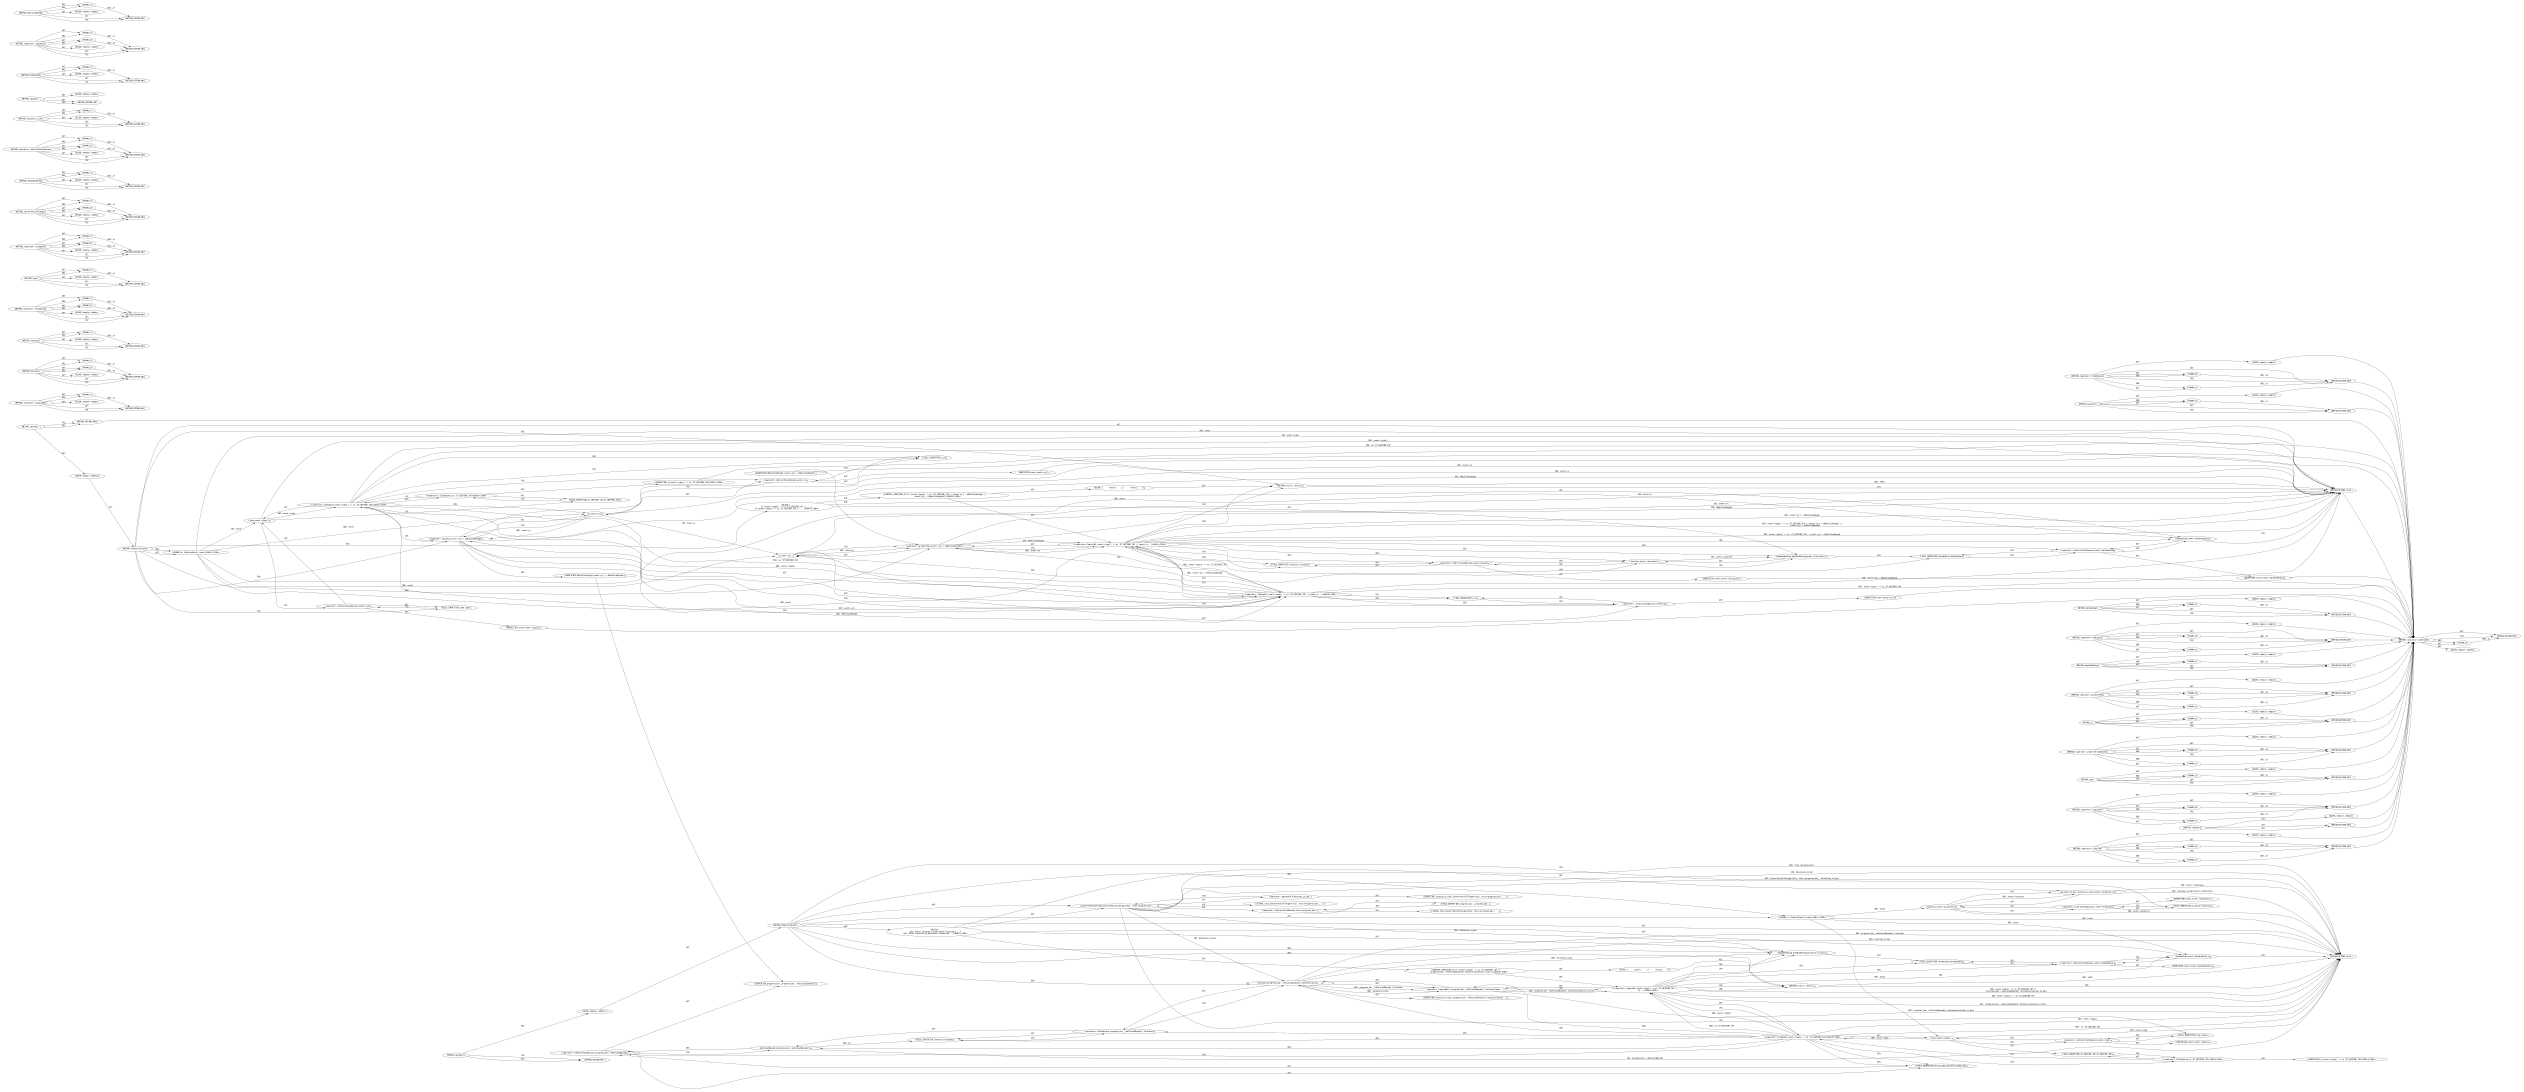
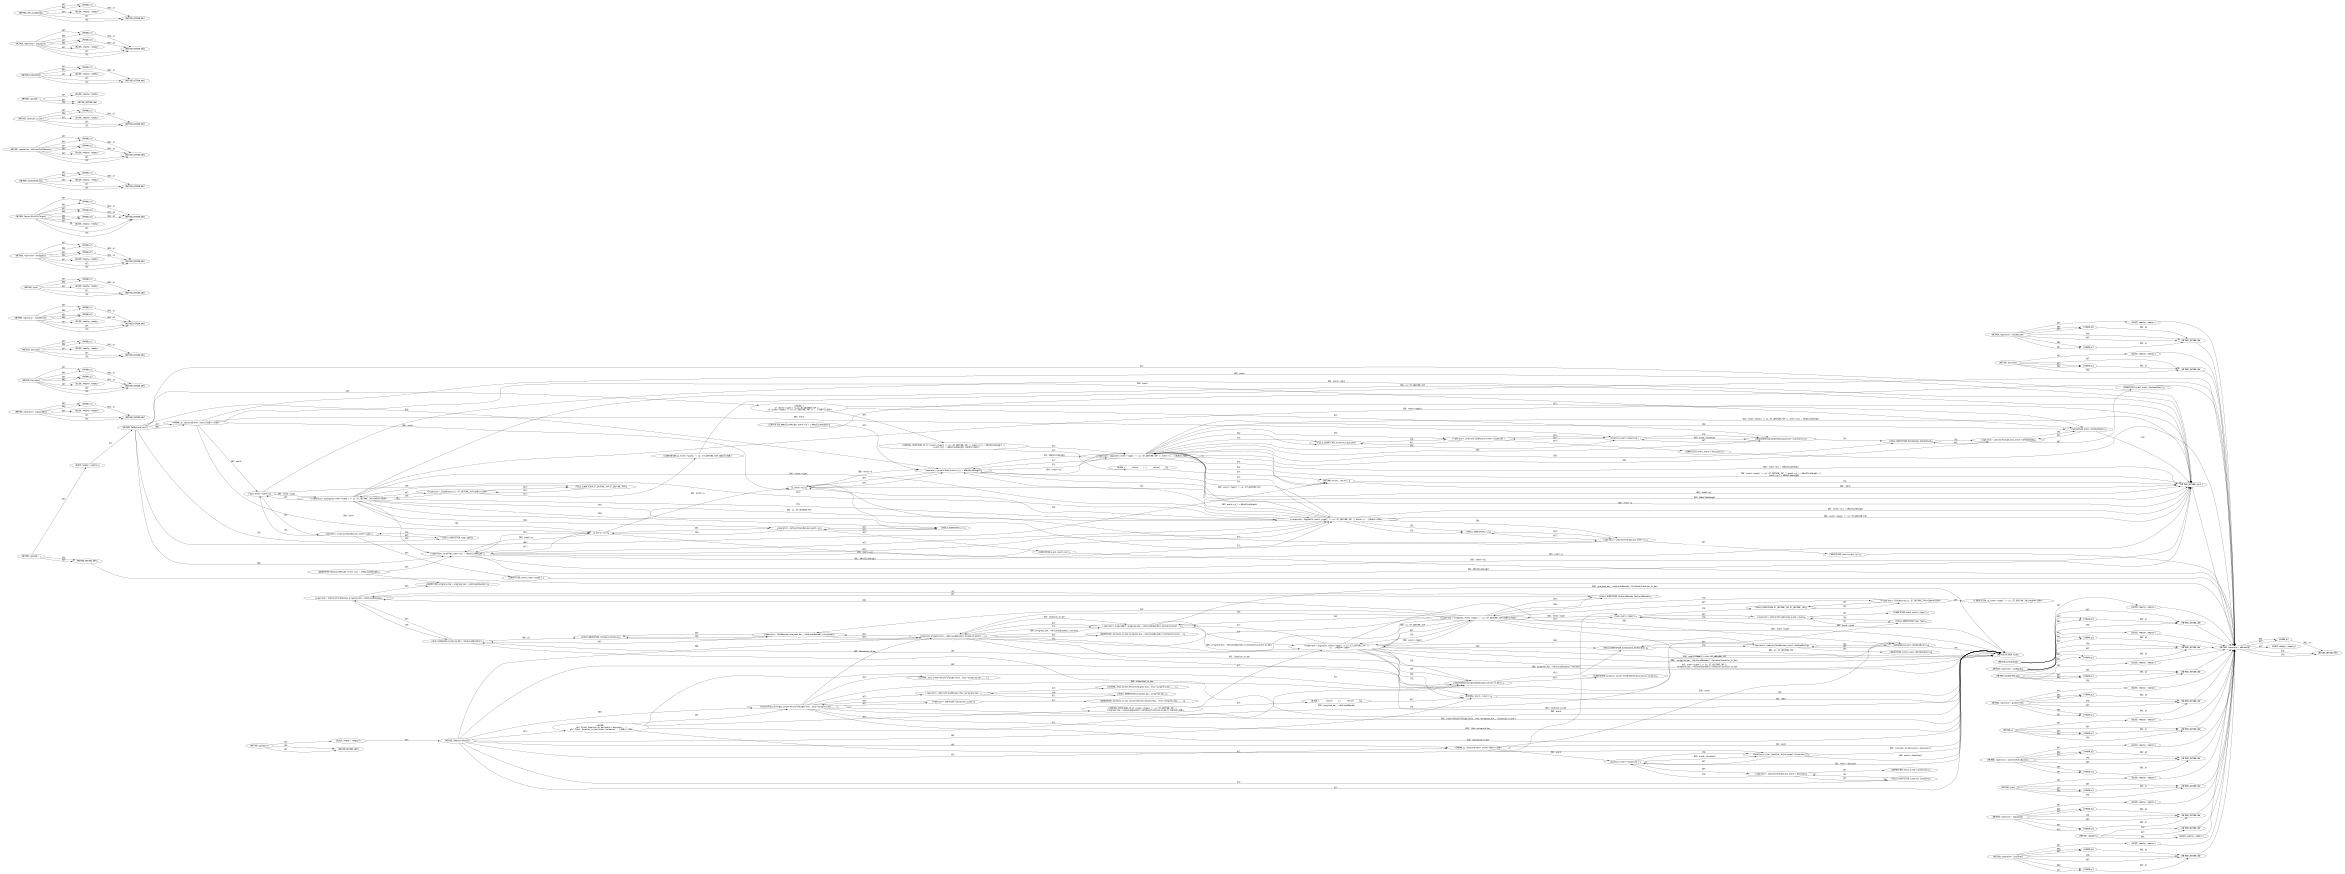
node "(PARAM,p3)": added
edge "(<operator>.lessThan,event->y() < kMinClickHeight)" -> "(IDENTIFIER,kMinClickHeight,event->y() < kMinClickHeight)": reversed
node "(IDENTIFIER,location_in_bar,HandleSeeking(location_in_bar))": added
